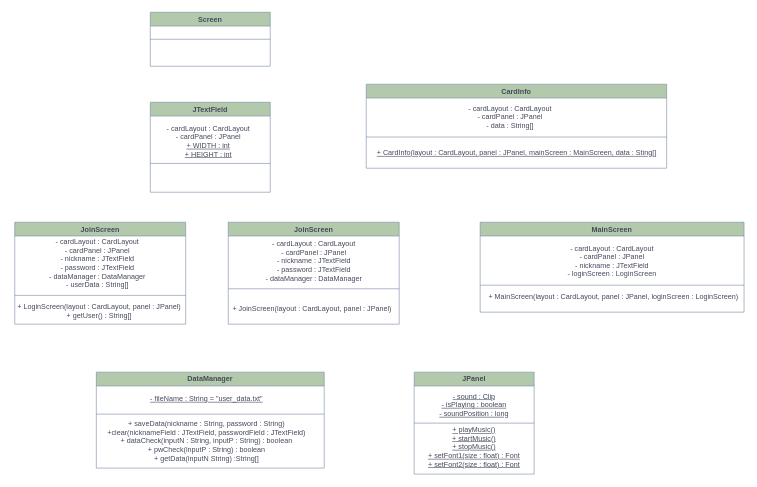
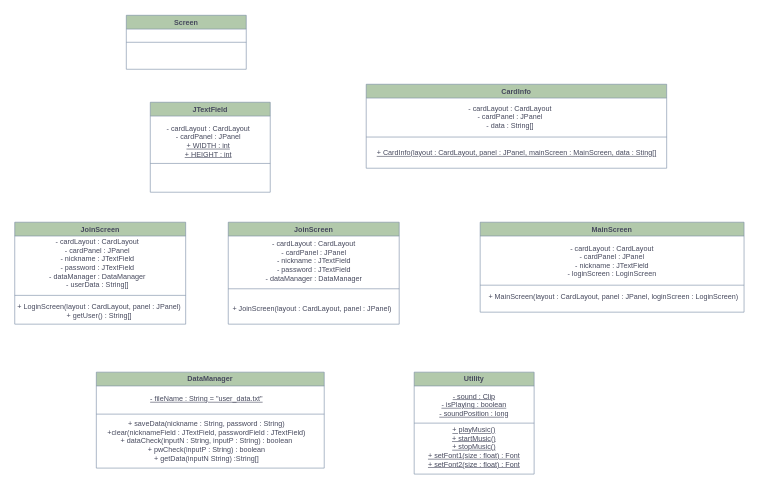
node "Screen": moved (210, 39) -> (186, 42)
node "JPanel": label "JPanel" -> "Utility"
